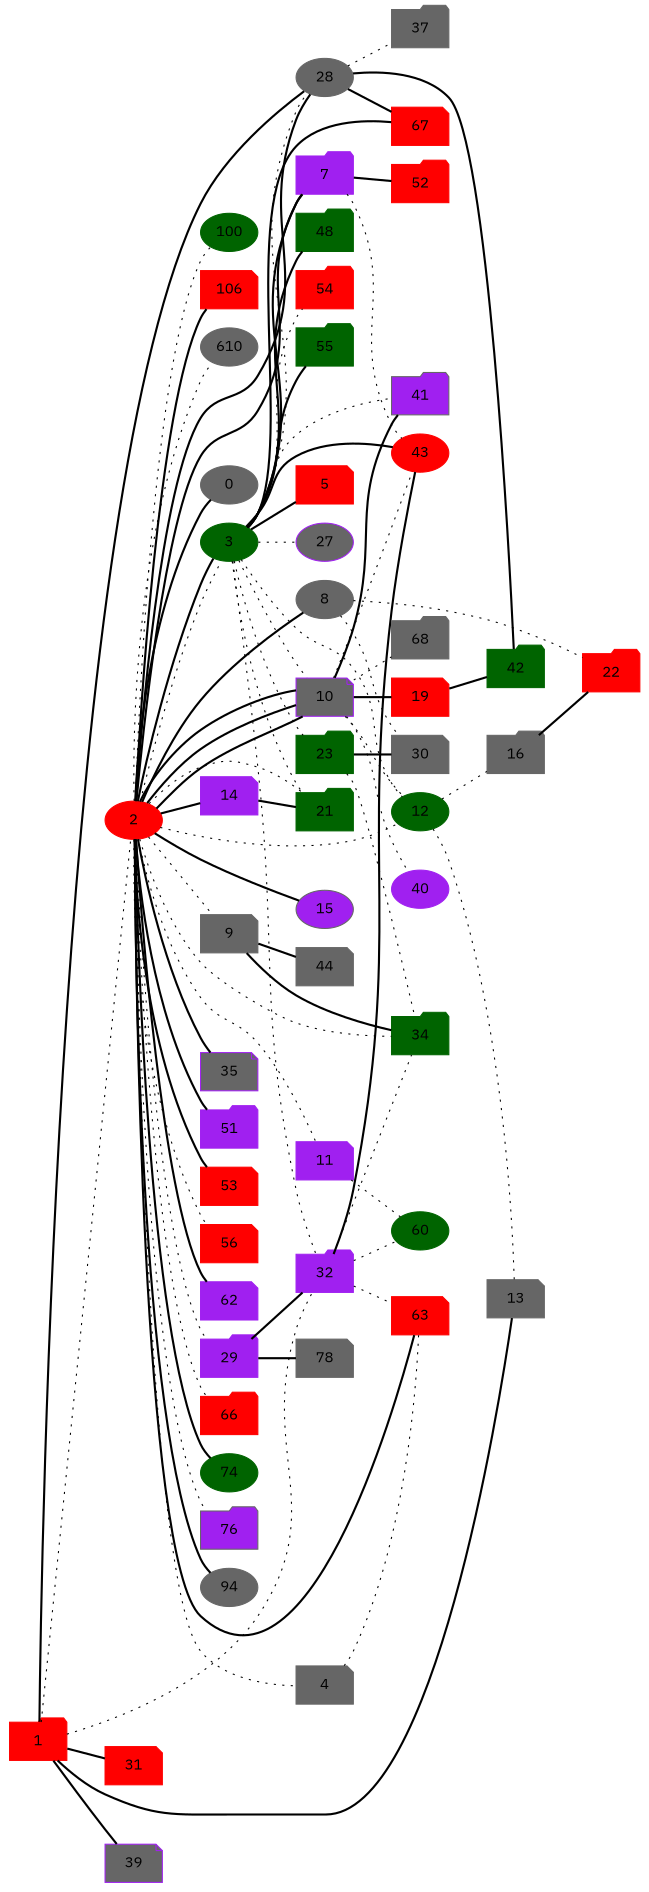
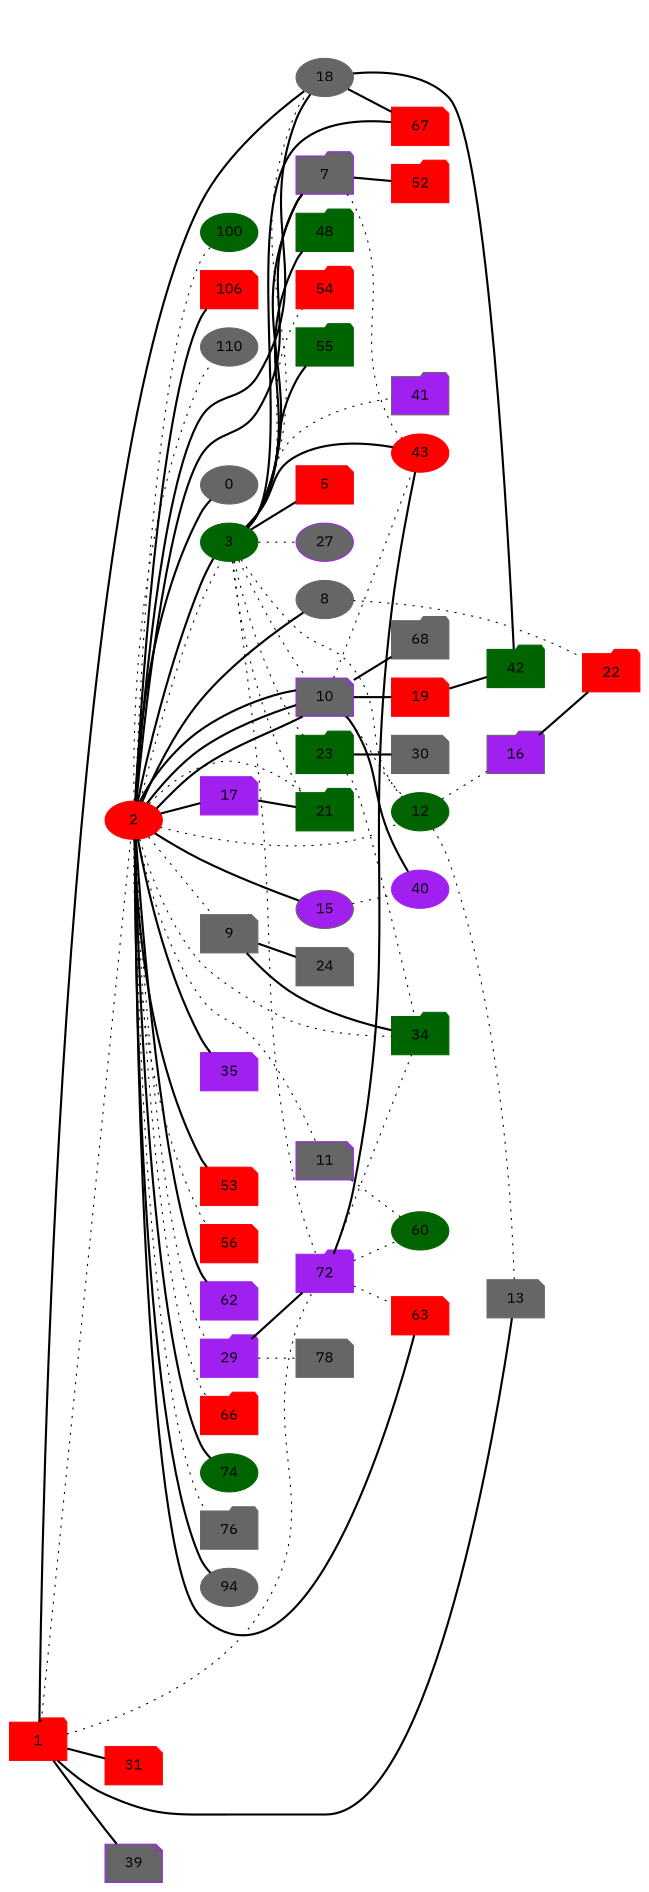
node "37": removed
node "28": label "28" -> "18"
node "7": fillcolor purple -> gray40
node "610": label "610" -> "110"
edge "41" -- "10": removed
edge "68" -- "10": style dotted -> bold
edge "8" -- "30": removed
node "16": fillcolor gray40 -> purple
edge "10" -- "40": style dotted -> bold
node "14": label "14" -> "17"
edge "40" -- "15": added
node "44": label "44" -> "24"
node "35": fillcolor gray40 -> purple
node "51": removed
node "11": fillcolor purple -> gray40
node "32": label "32" -> "72"
edge "29" -- "78": style bold -> dotted
node "76": fillcolor purple -> gray40
node "4": removed
